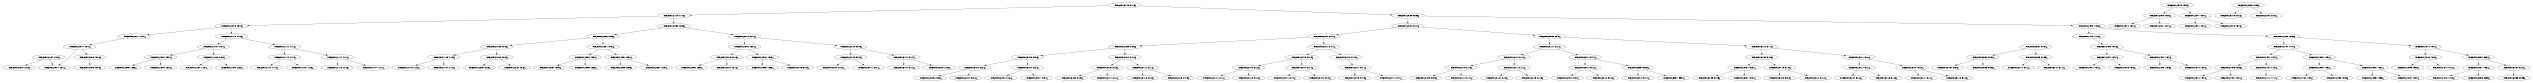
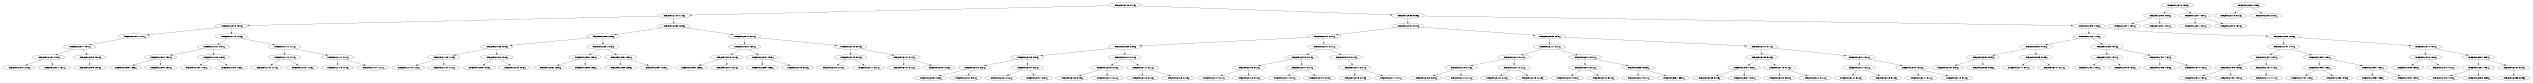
edge "Node{data=[6160, 6160]}" -> "Node{data=[5654, 5654]}": added
edge "Node{data=[1567, 1567]}" -> "Node{data=[1566, 1566]}": now "Node{data=[1567, 1567]}" -> "Node{data=[1407, 1407]}"
